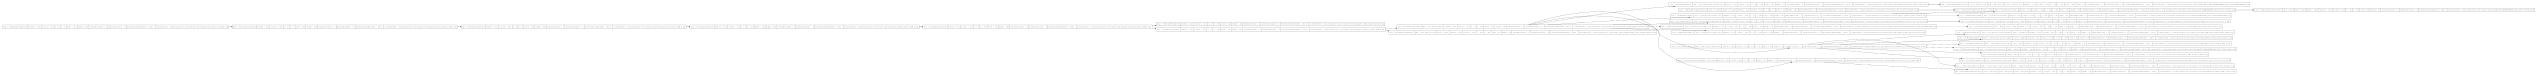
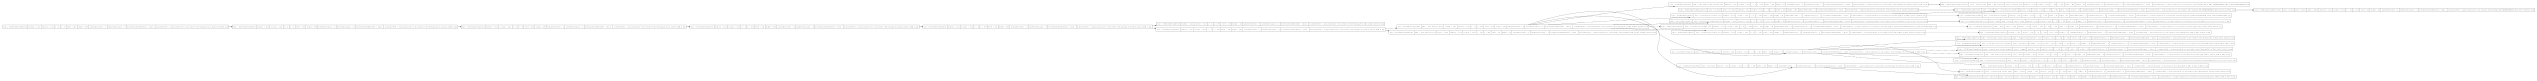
node "type = XCUIElementTypeScrollView": added
